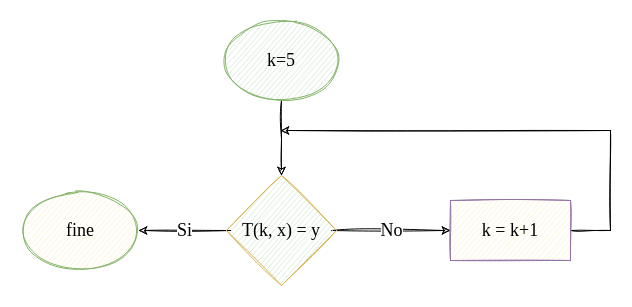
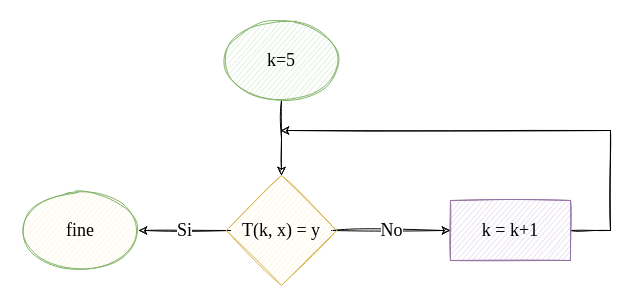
node "T(k, x) = y": fillcolor #d5e8d4 -> #fff2cc
node "k = k+1": fillcolor #fff2cc -> #e1d5e7
